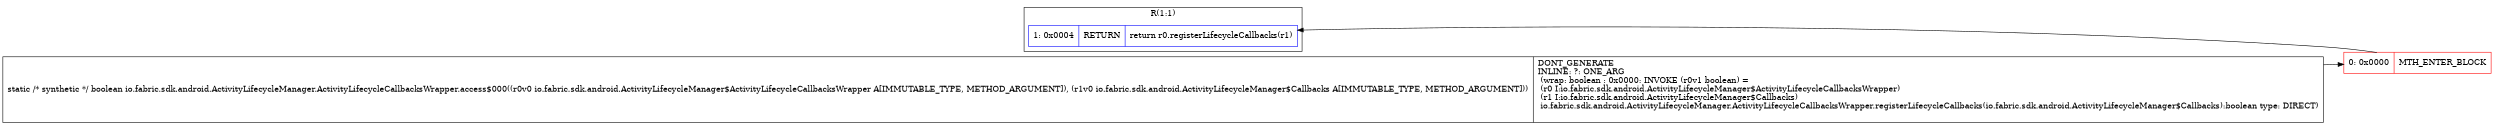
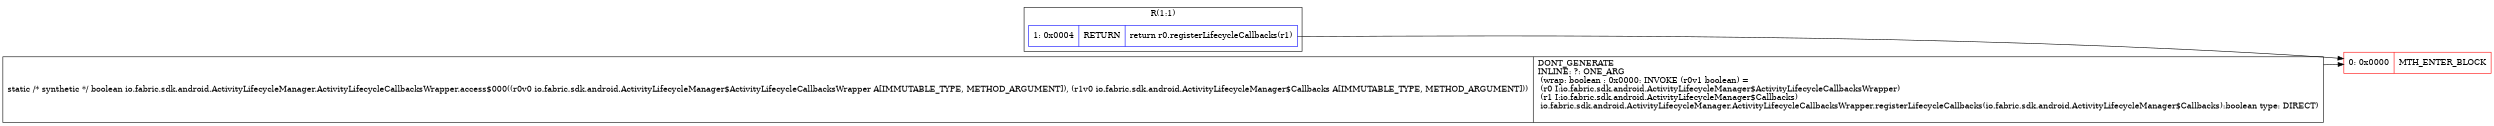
edge "0: 0x0000" -> "1: 0x0004": reversed
